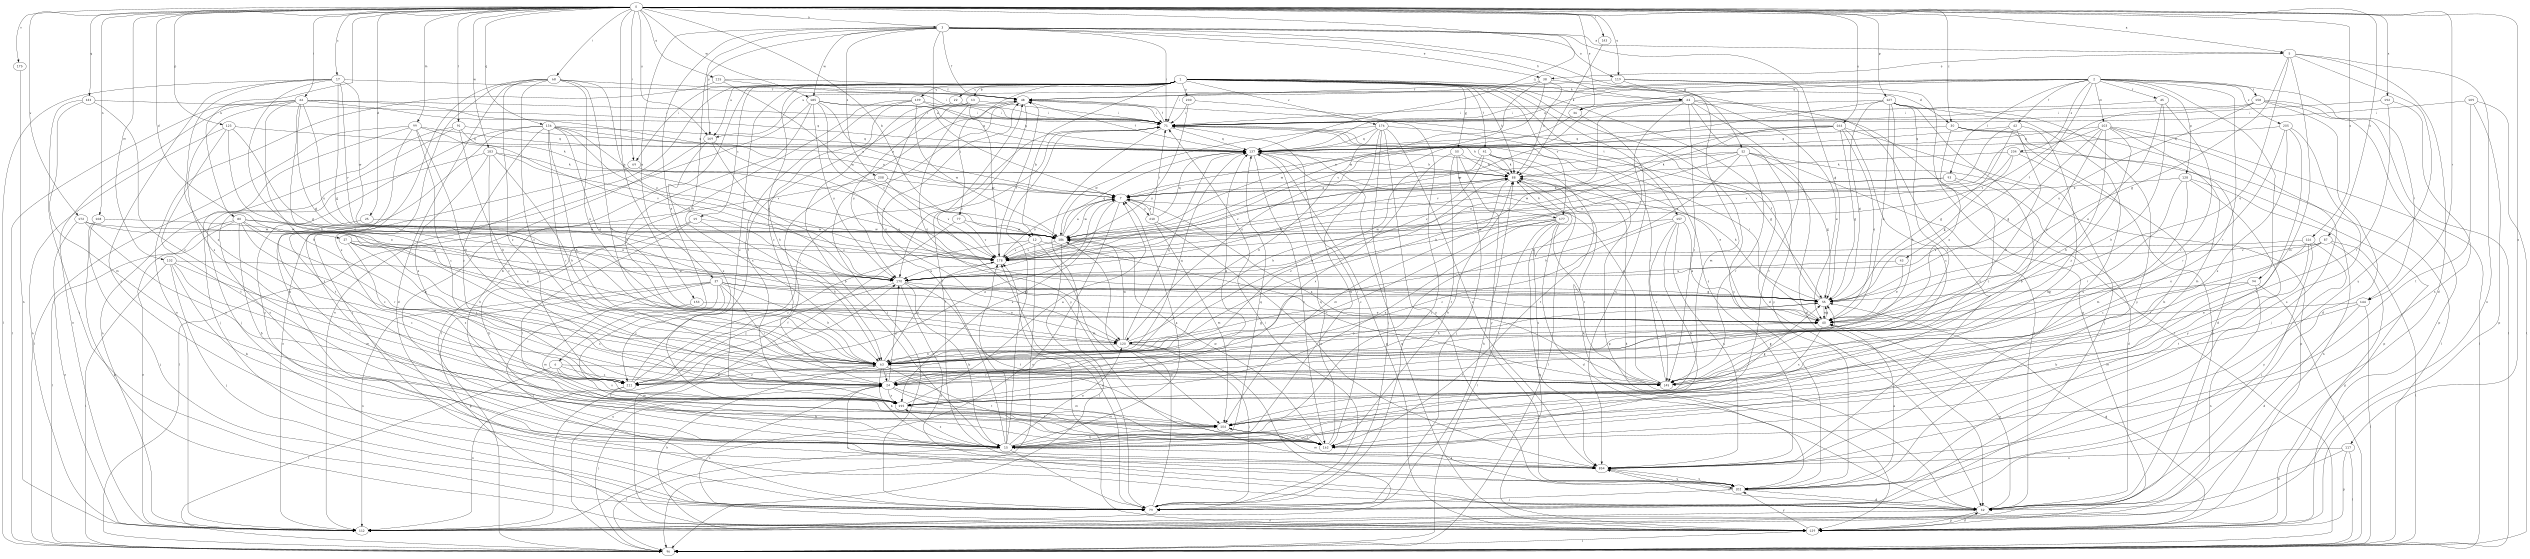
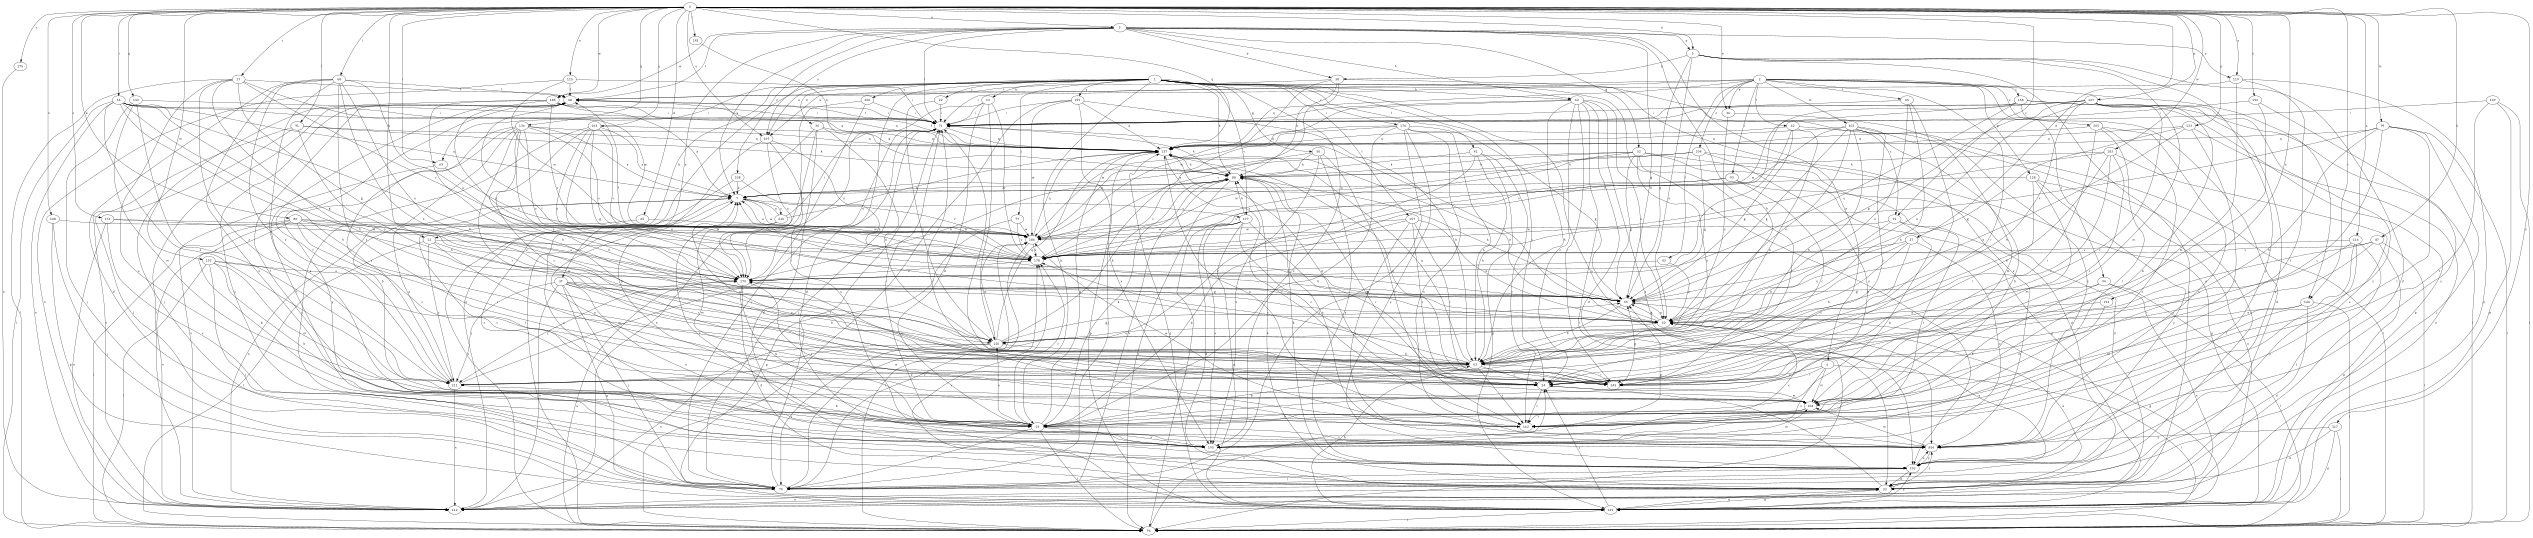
edge "0" -> "30": now "0" -> "19"
edge "48" -> "79": removed, label "j"
edge "24" -> "195": removed, label "x"
